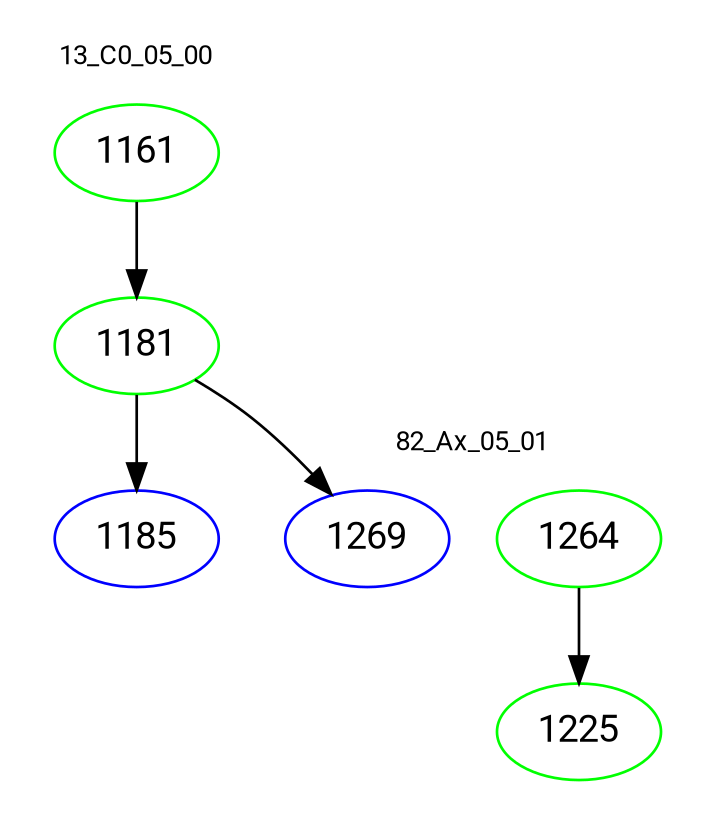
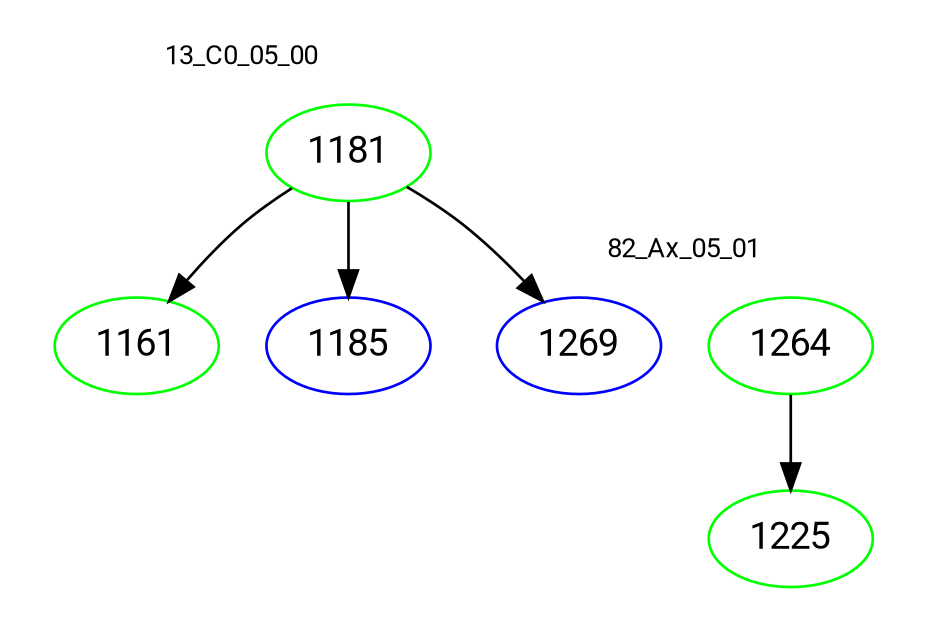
edge "1161" -> "1181": reversed
